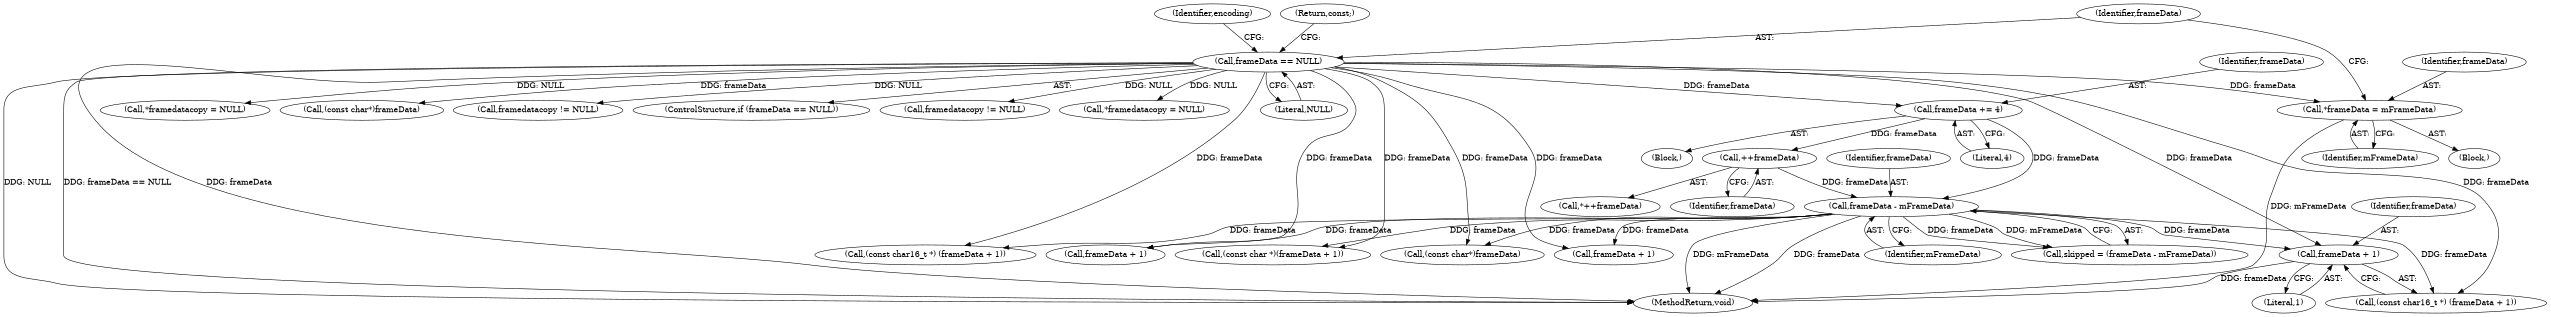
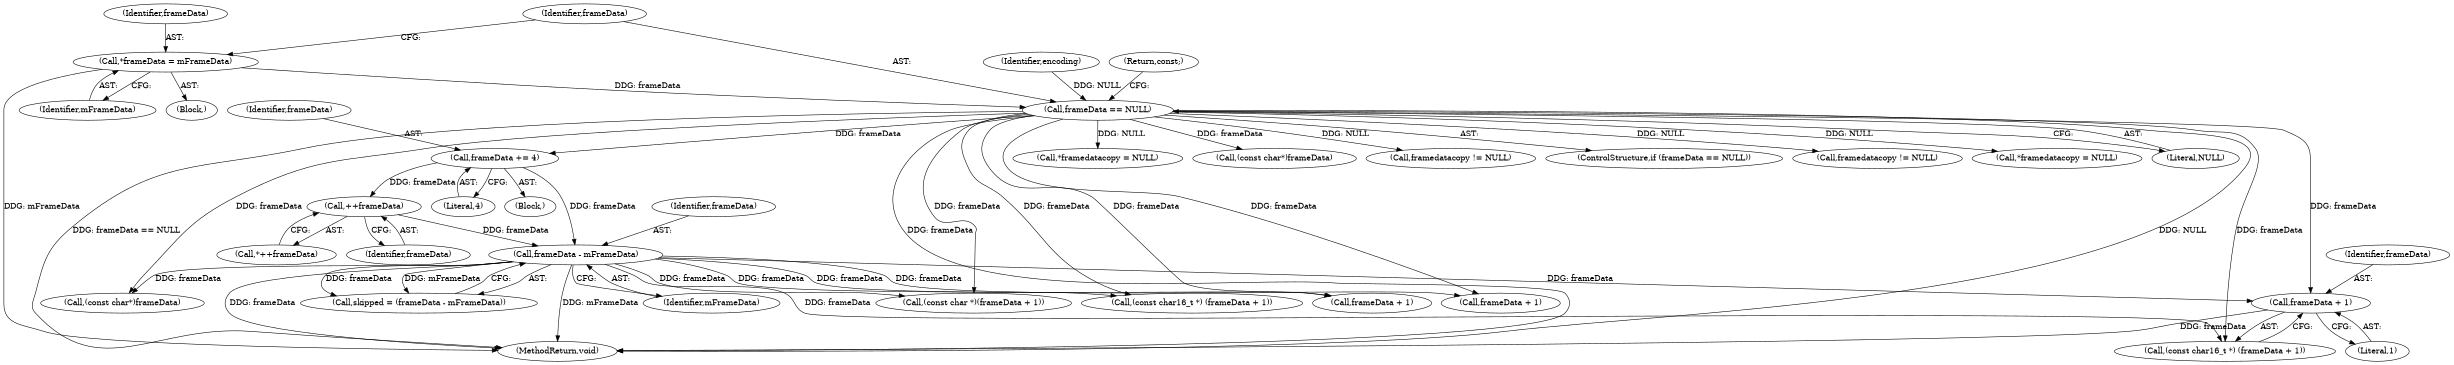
edge "(Identifier,encoding)" -> "(Call,frameData == NULL)": label "CFG: " -> "DDG: NULL"
edge "(Call,frameData == NULL)" -> "(Call,*frameData = mFrameData)": reversed
edge "(Call,*++frameData)" -> "(Call,++frameData)": added, label "CFG:"
